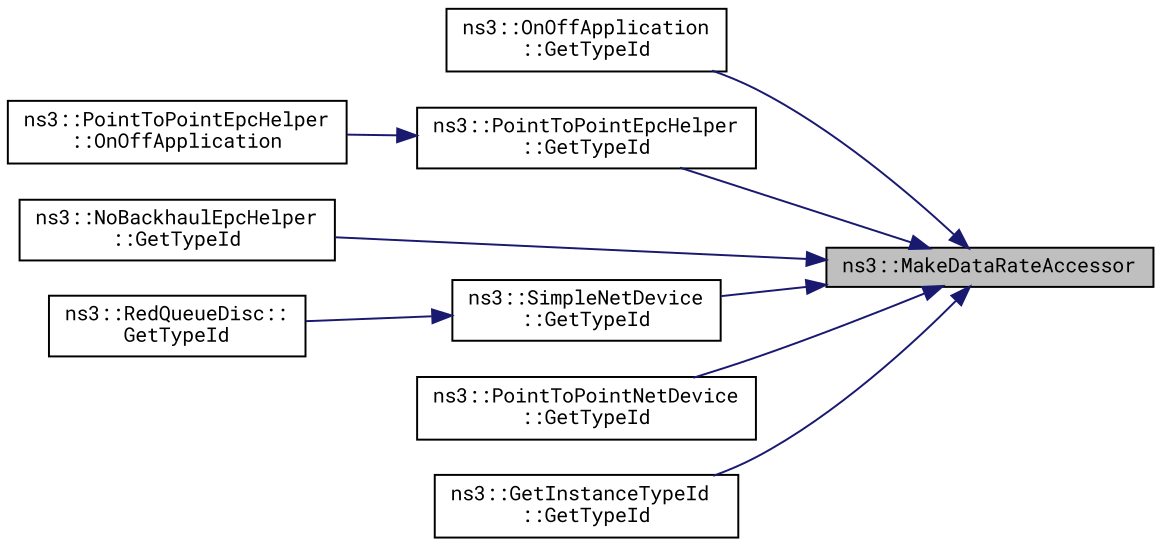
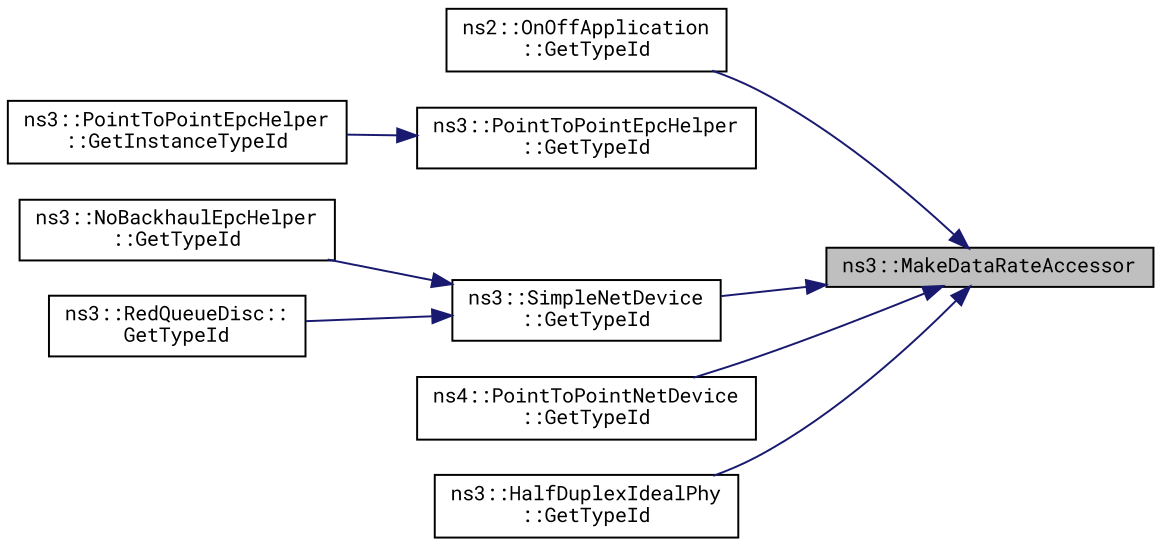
node "ns3::OnOffApplication ::GetTypeId": label "ns3::OnOffApplication ::GetTypeId" -> "ns2::OnOffApplication ::GetTypeId"
node "ns3::PointToPointEpcHelper ::OnOffApplication": label "ns3::PointToPointEpcHelper ::OnOffApplication" -> "ns3::PointToPointEpcHelper ::GetInstanceTypeId"
edge "ns3::PointToPointEpcHelper ::GetTypeId" -> "ns3::MakeDataRateAccessor": removed
edge "ns3::NoBackhaulEpcHelper ::GetTypeId" -> "ns3::MakeDataRateAccessor": now "ns3::NoBackhaulEpcHelper ::GetTypeId" -> "ns3::SimpleNetDevice ::GetTypeId"
node "ns3::PointToPointNetDevice ::GetTypeId": label "ns3::PointToPointNetDevice ::GetTypeId" -> "ns4::PointToPointNetDevice ::GetTypeId"
node "ns3::GetInstanceTypeId ::GetTypeId": label "ns3::GetInstanceTypeId ::GetTypeId" -> "ns3::HalfDuplexIdealPhy ::GetTypeId"
